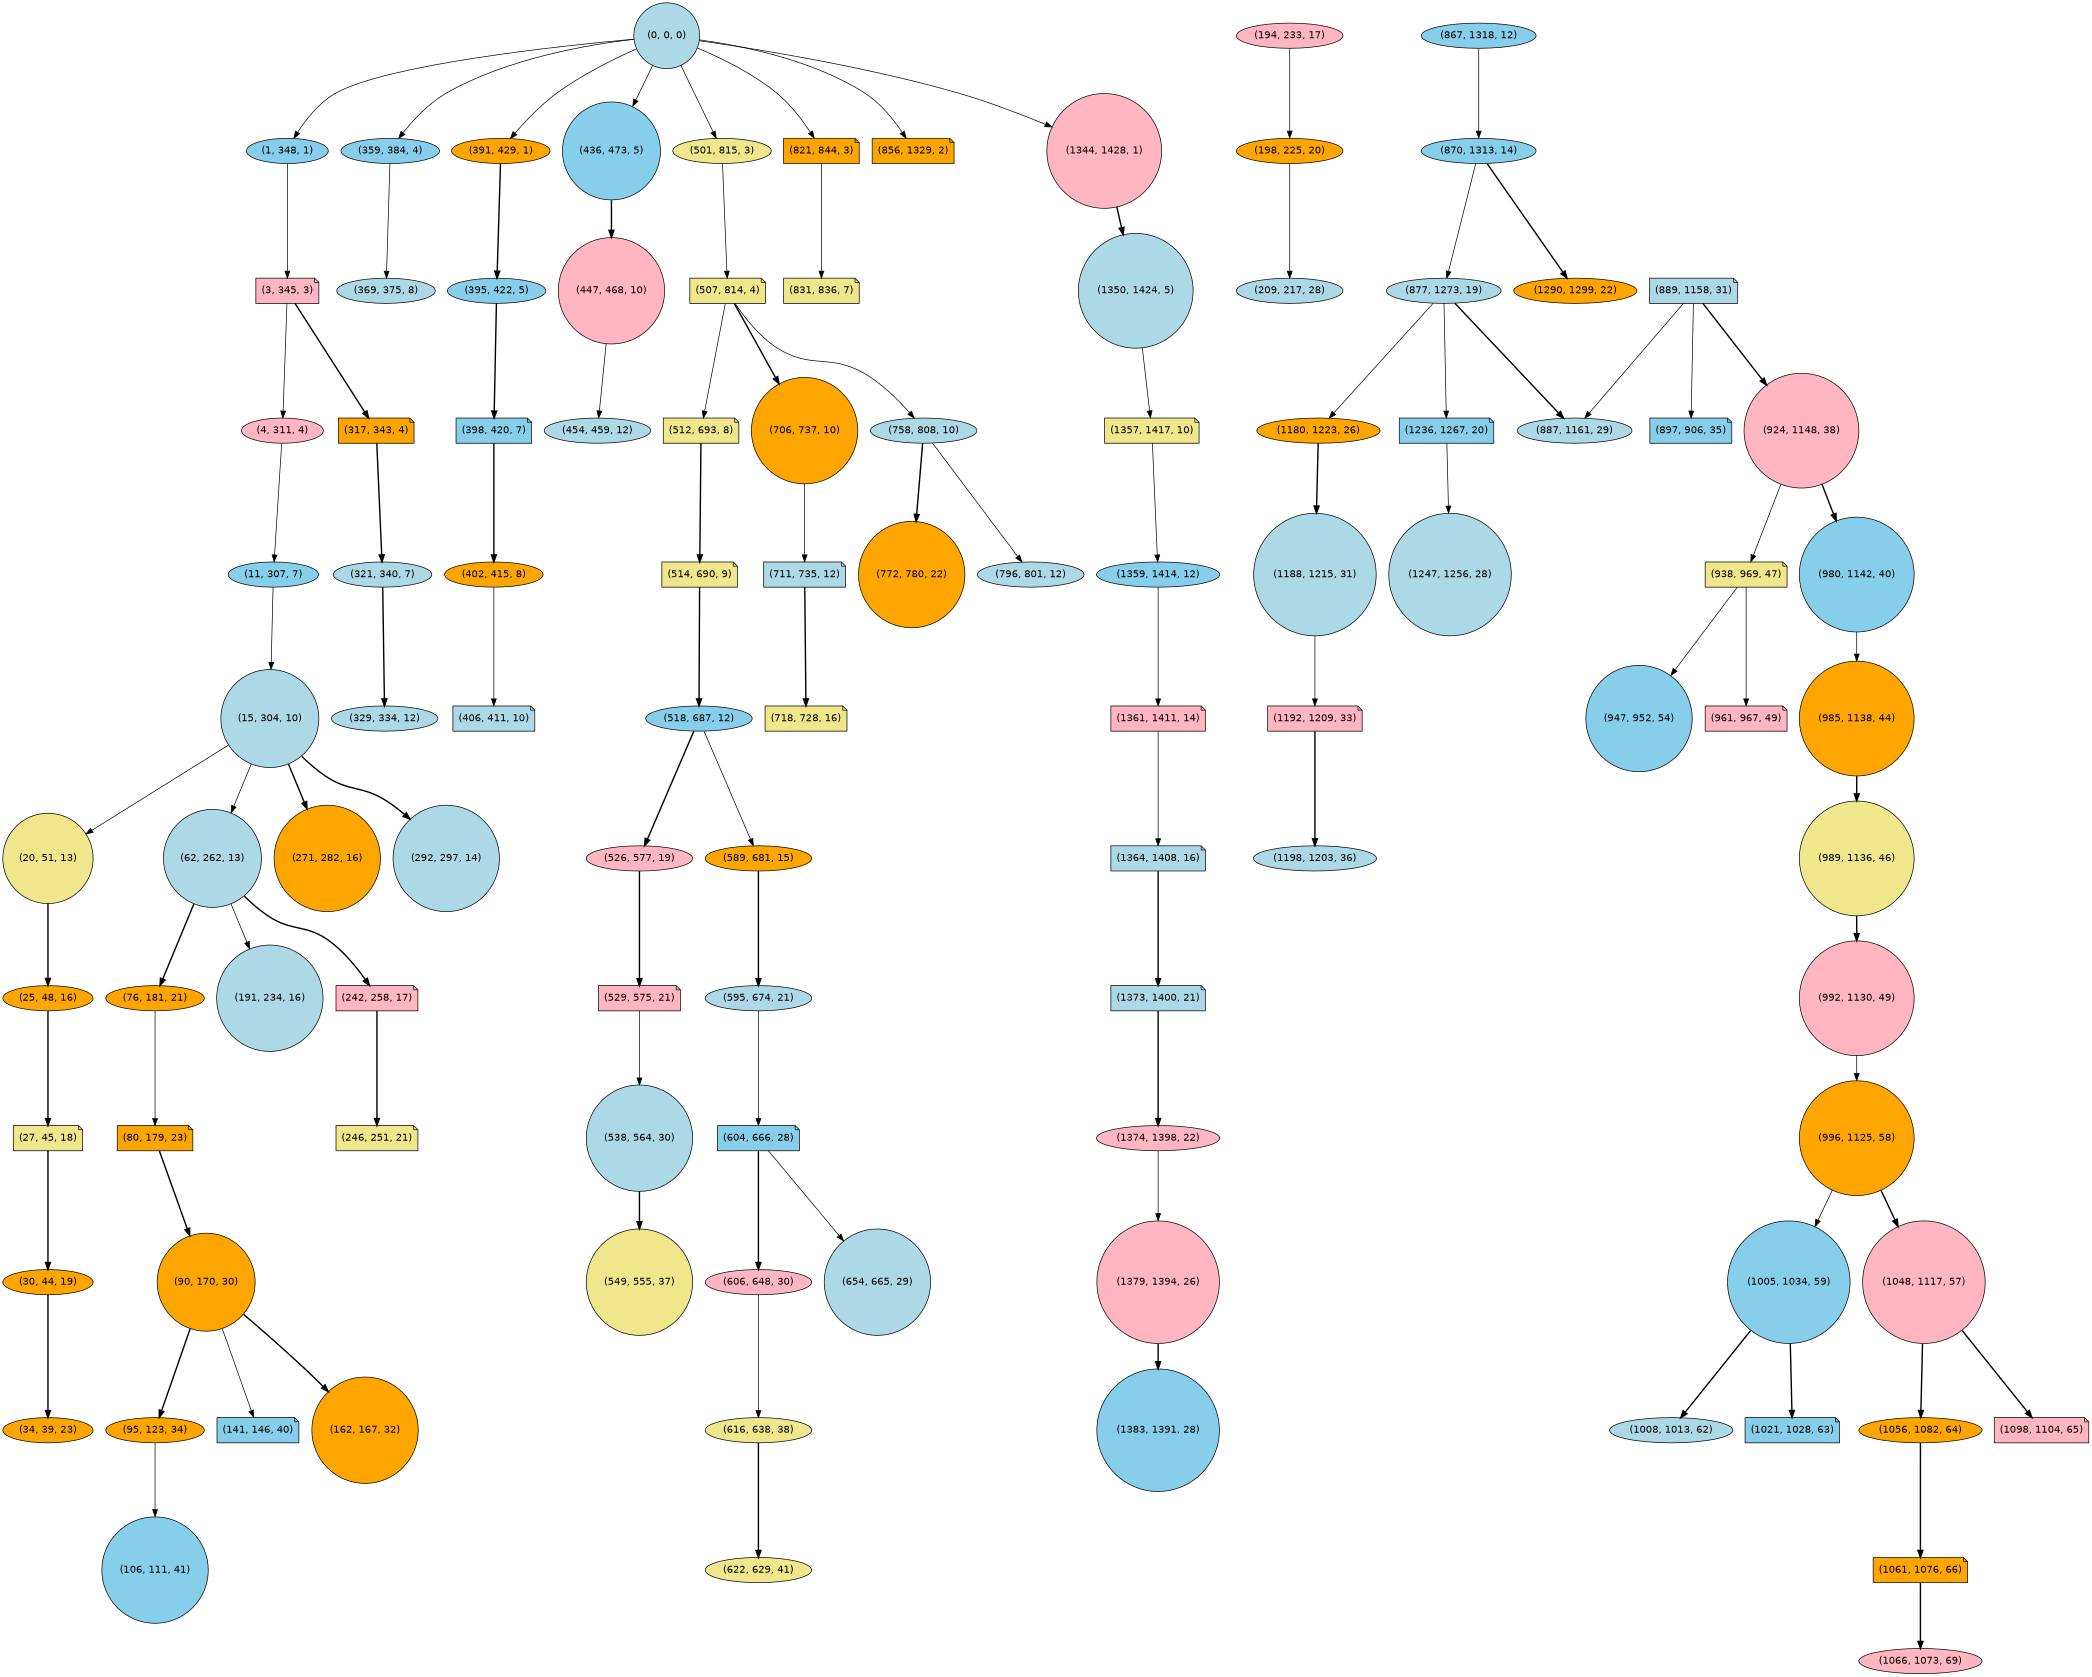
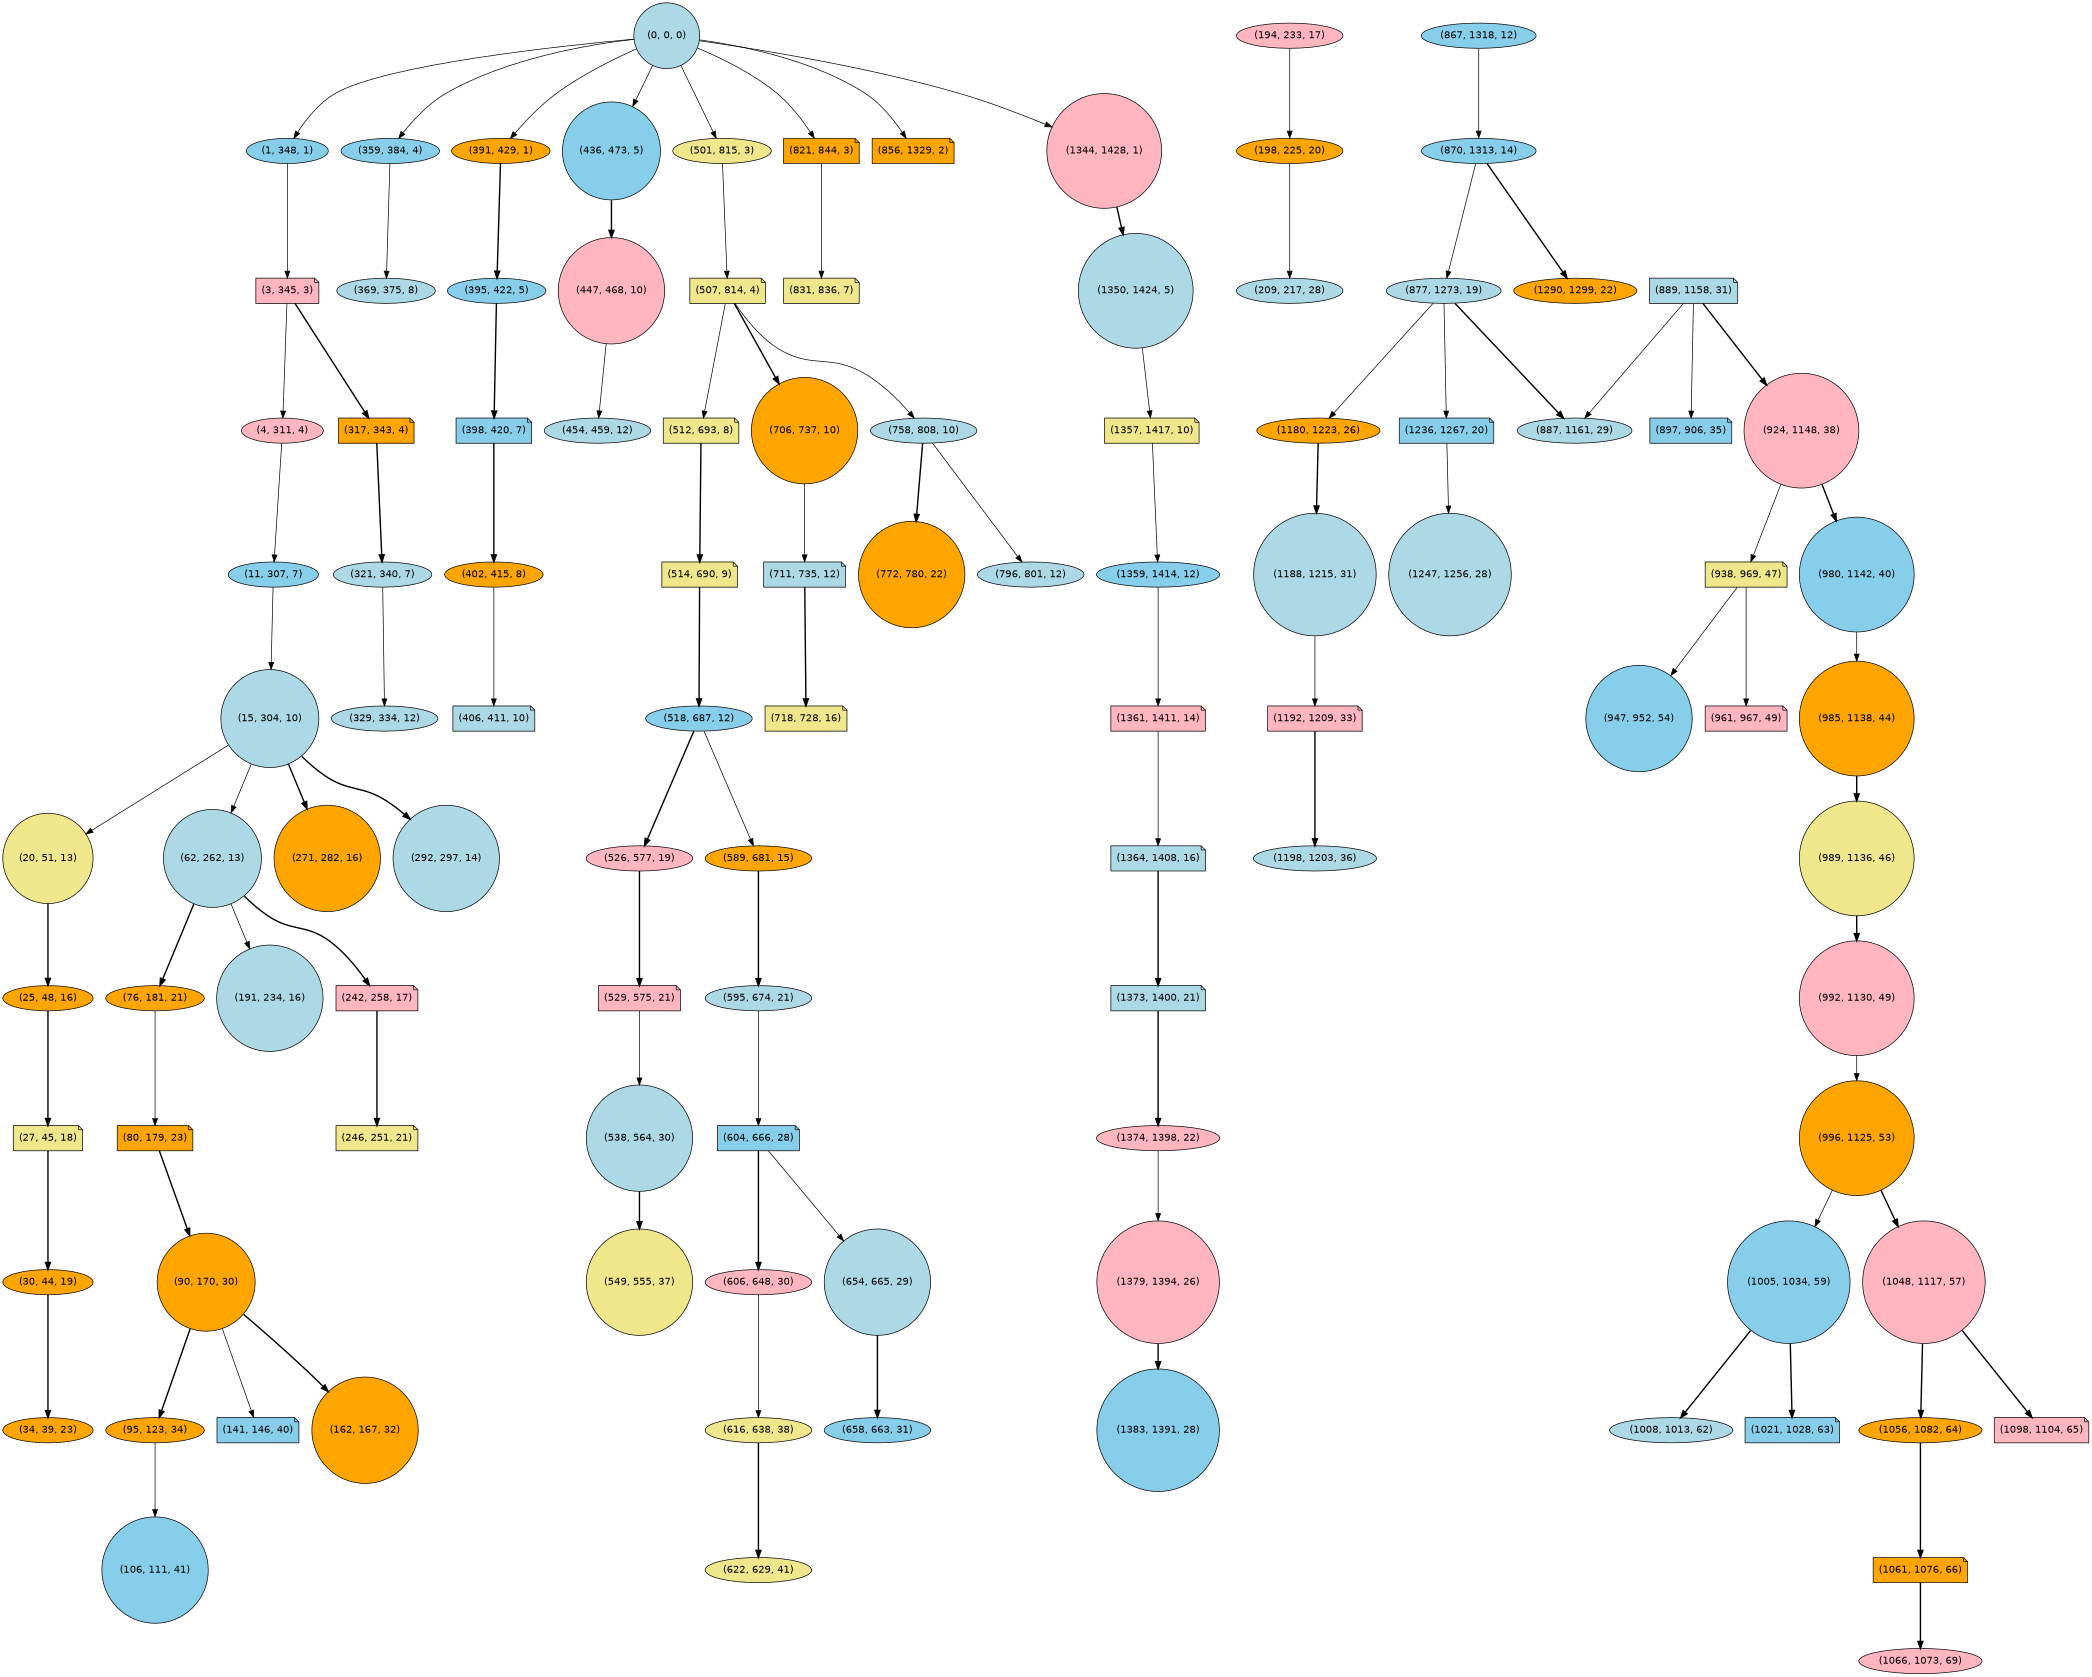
edge "(321, 340, 7)" -> "(329, 334, 12)": style bold -> solid
node "(996, 1125, 58)": label "(996, 1125, 58)" -> "(996, 1125, 53)"
node "(658, 663, 31)": added
